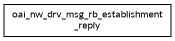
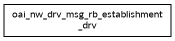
node "oai_nw_drv_msg_rb_establishment _reply": label "oai_nw_drv_msg_rb_establishment _reply" -> "oai_nw_drv_msg_rb_establishment _drv"
